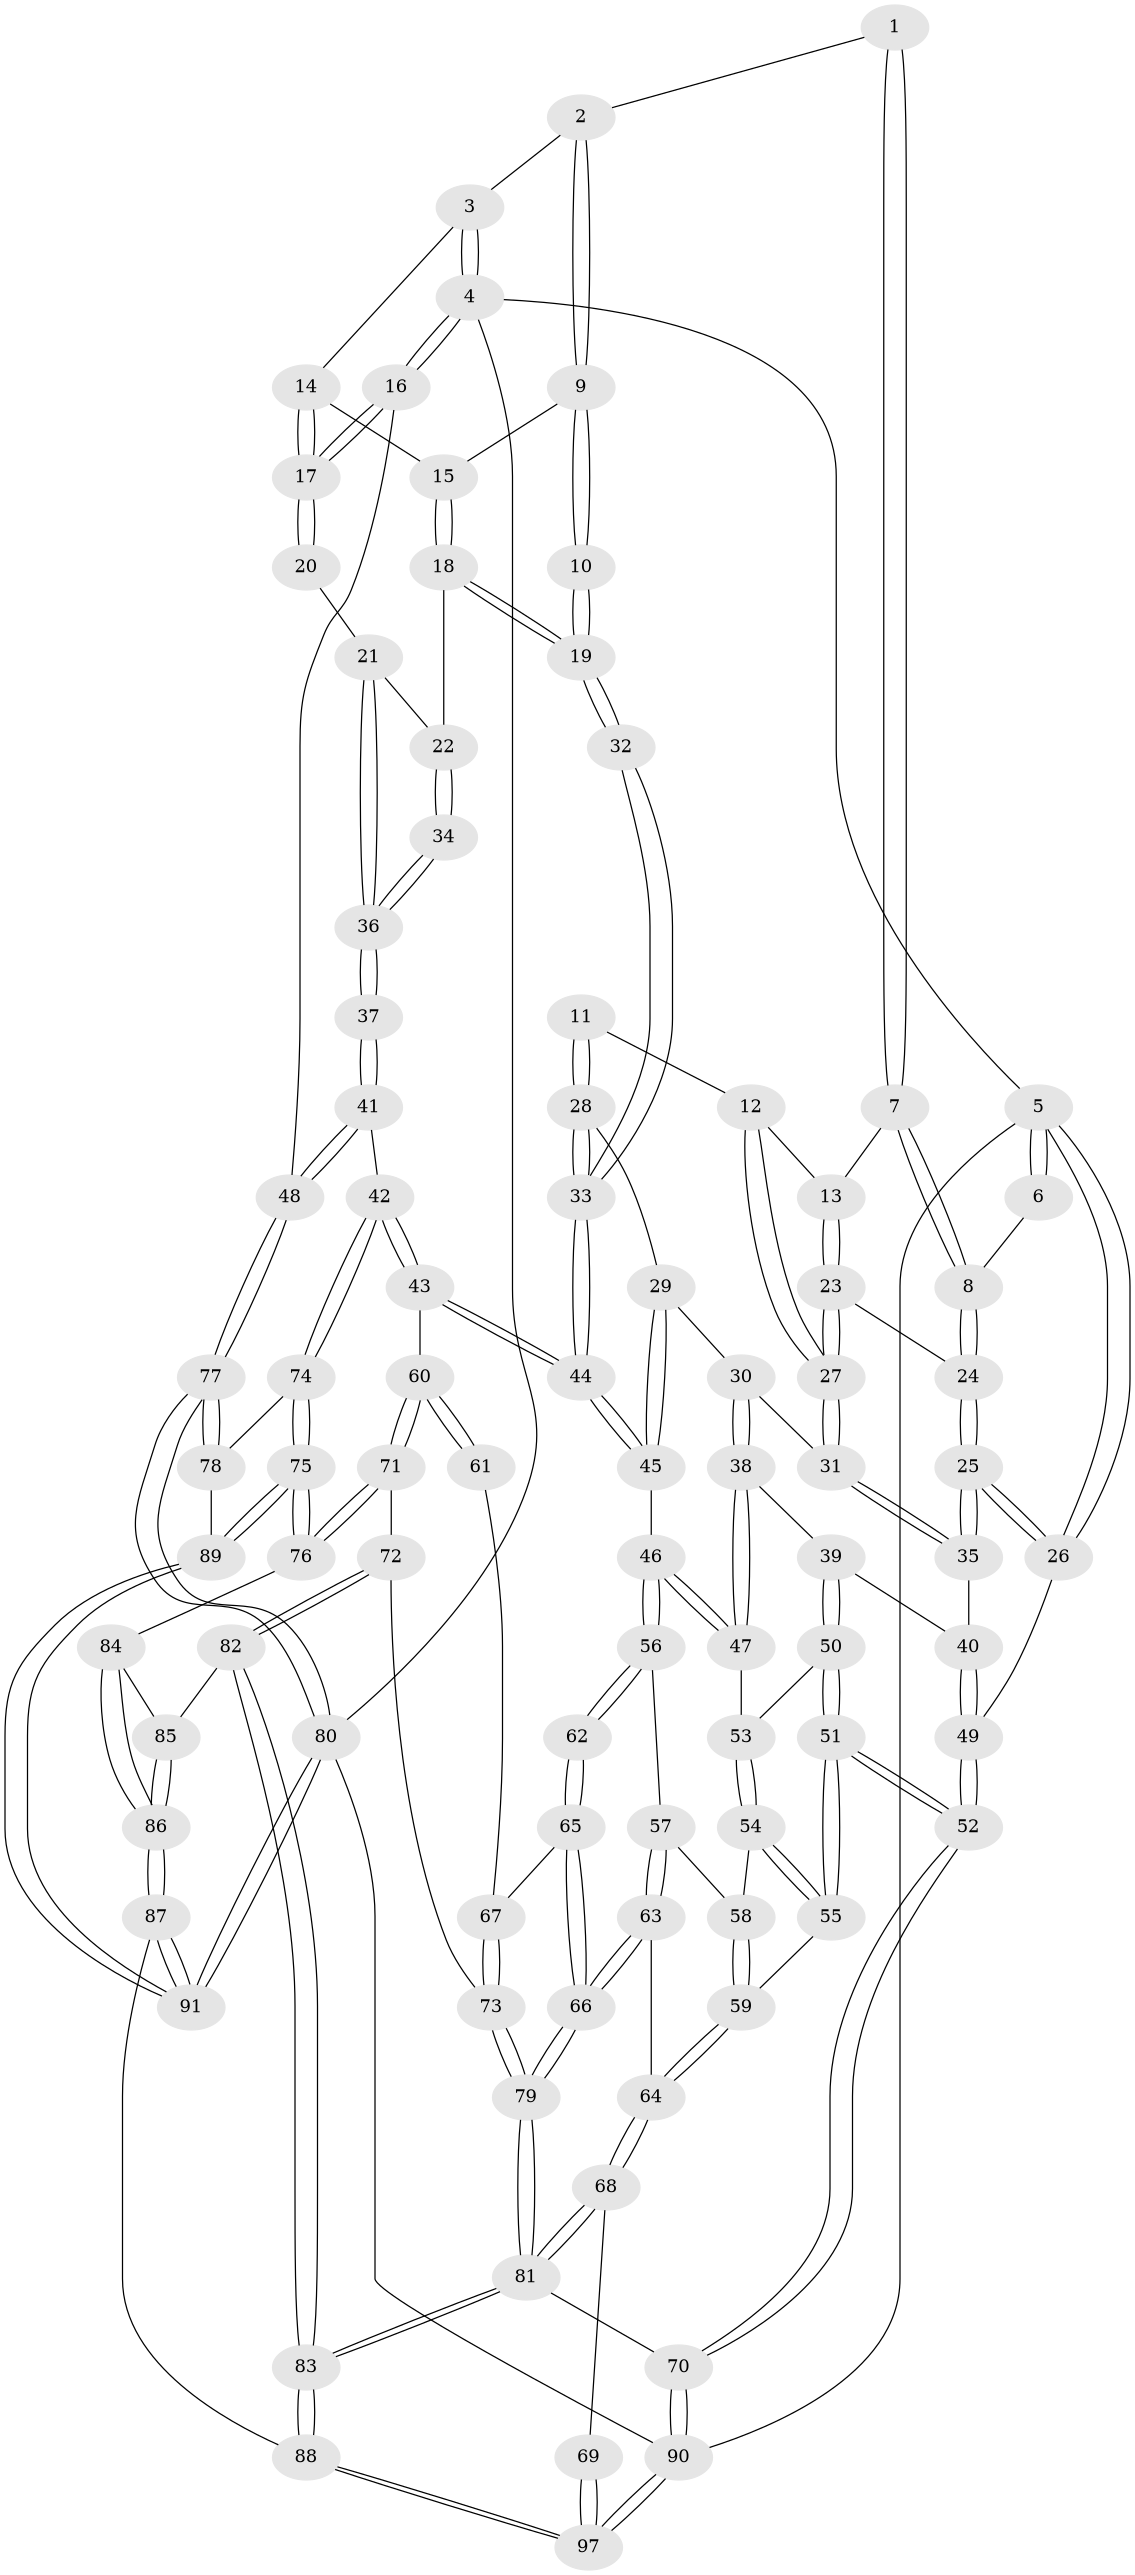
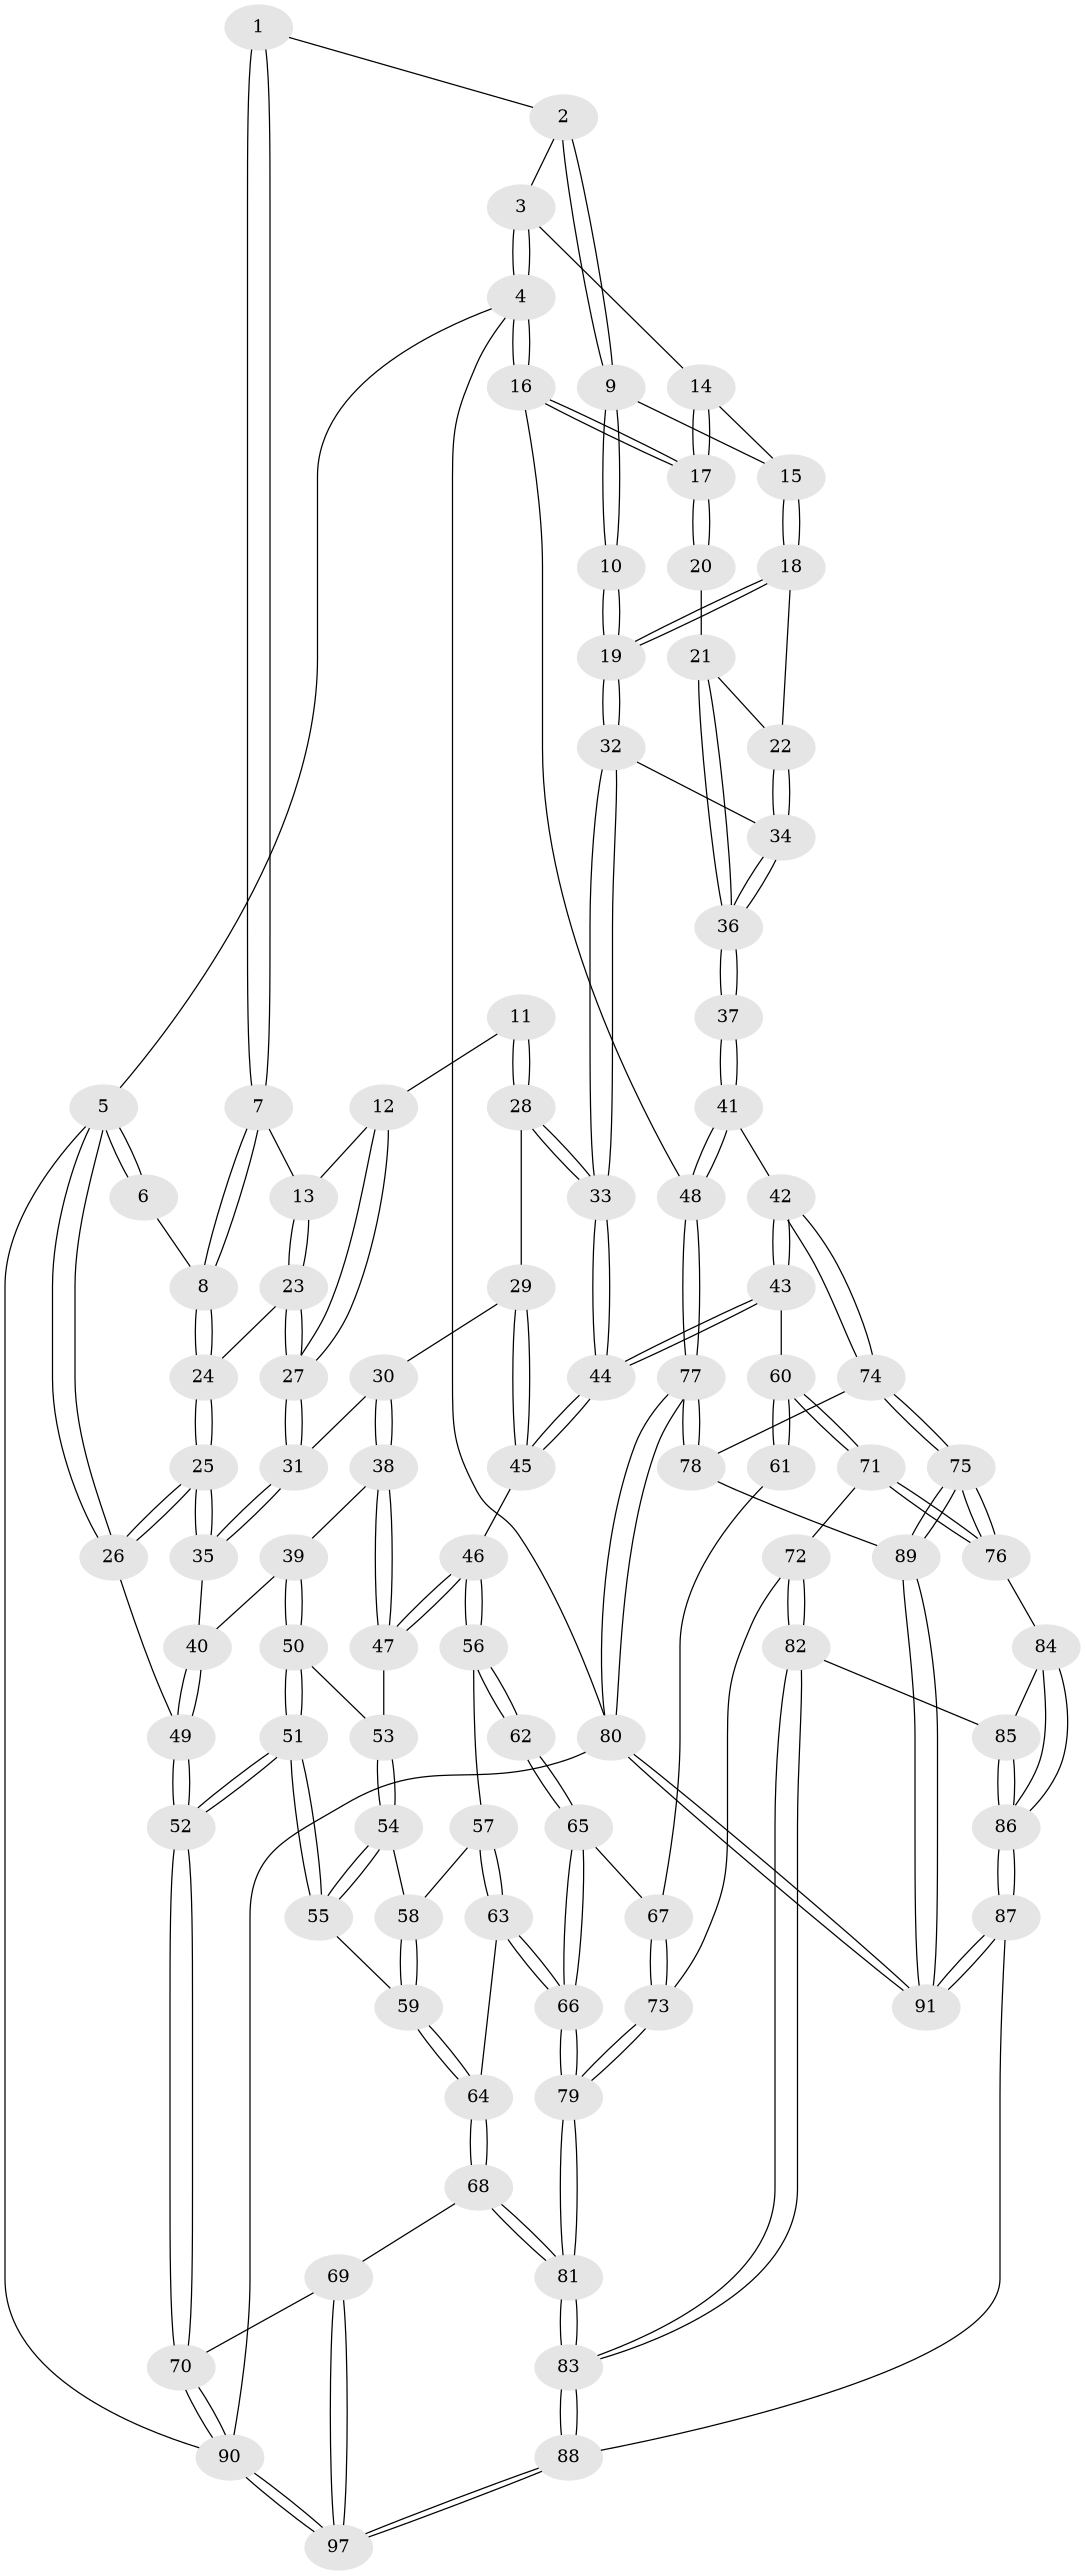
edge "32" -- "34": added
edge "81" -- "70": now "69" -- "70"
